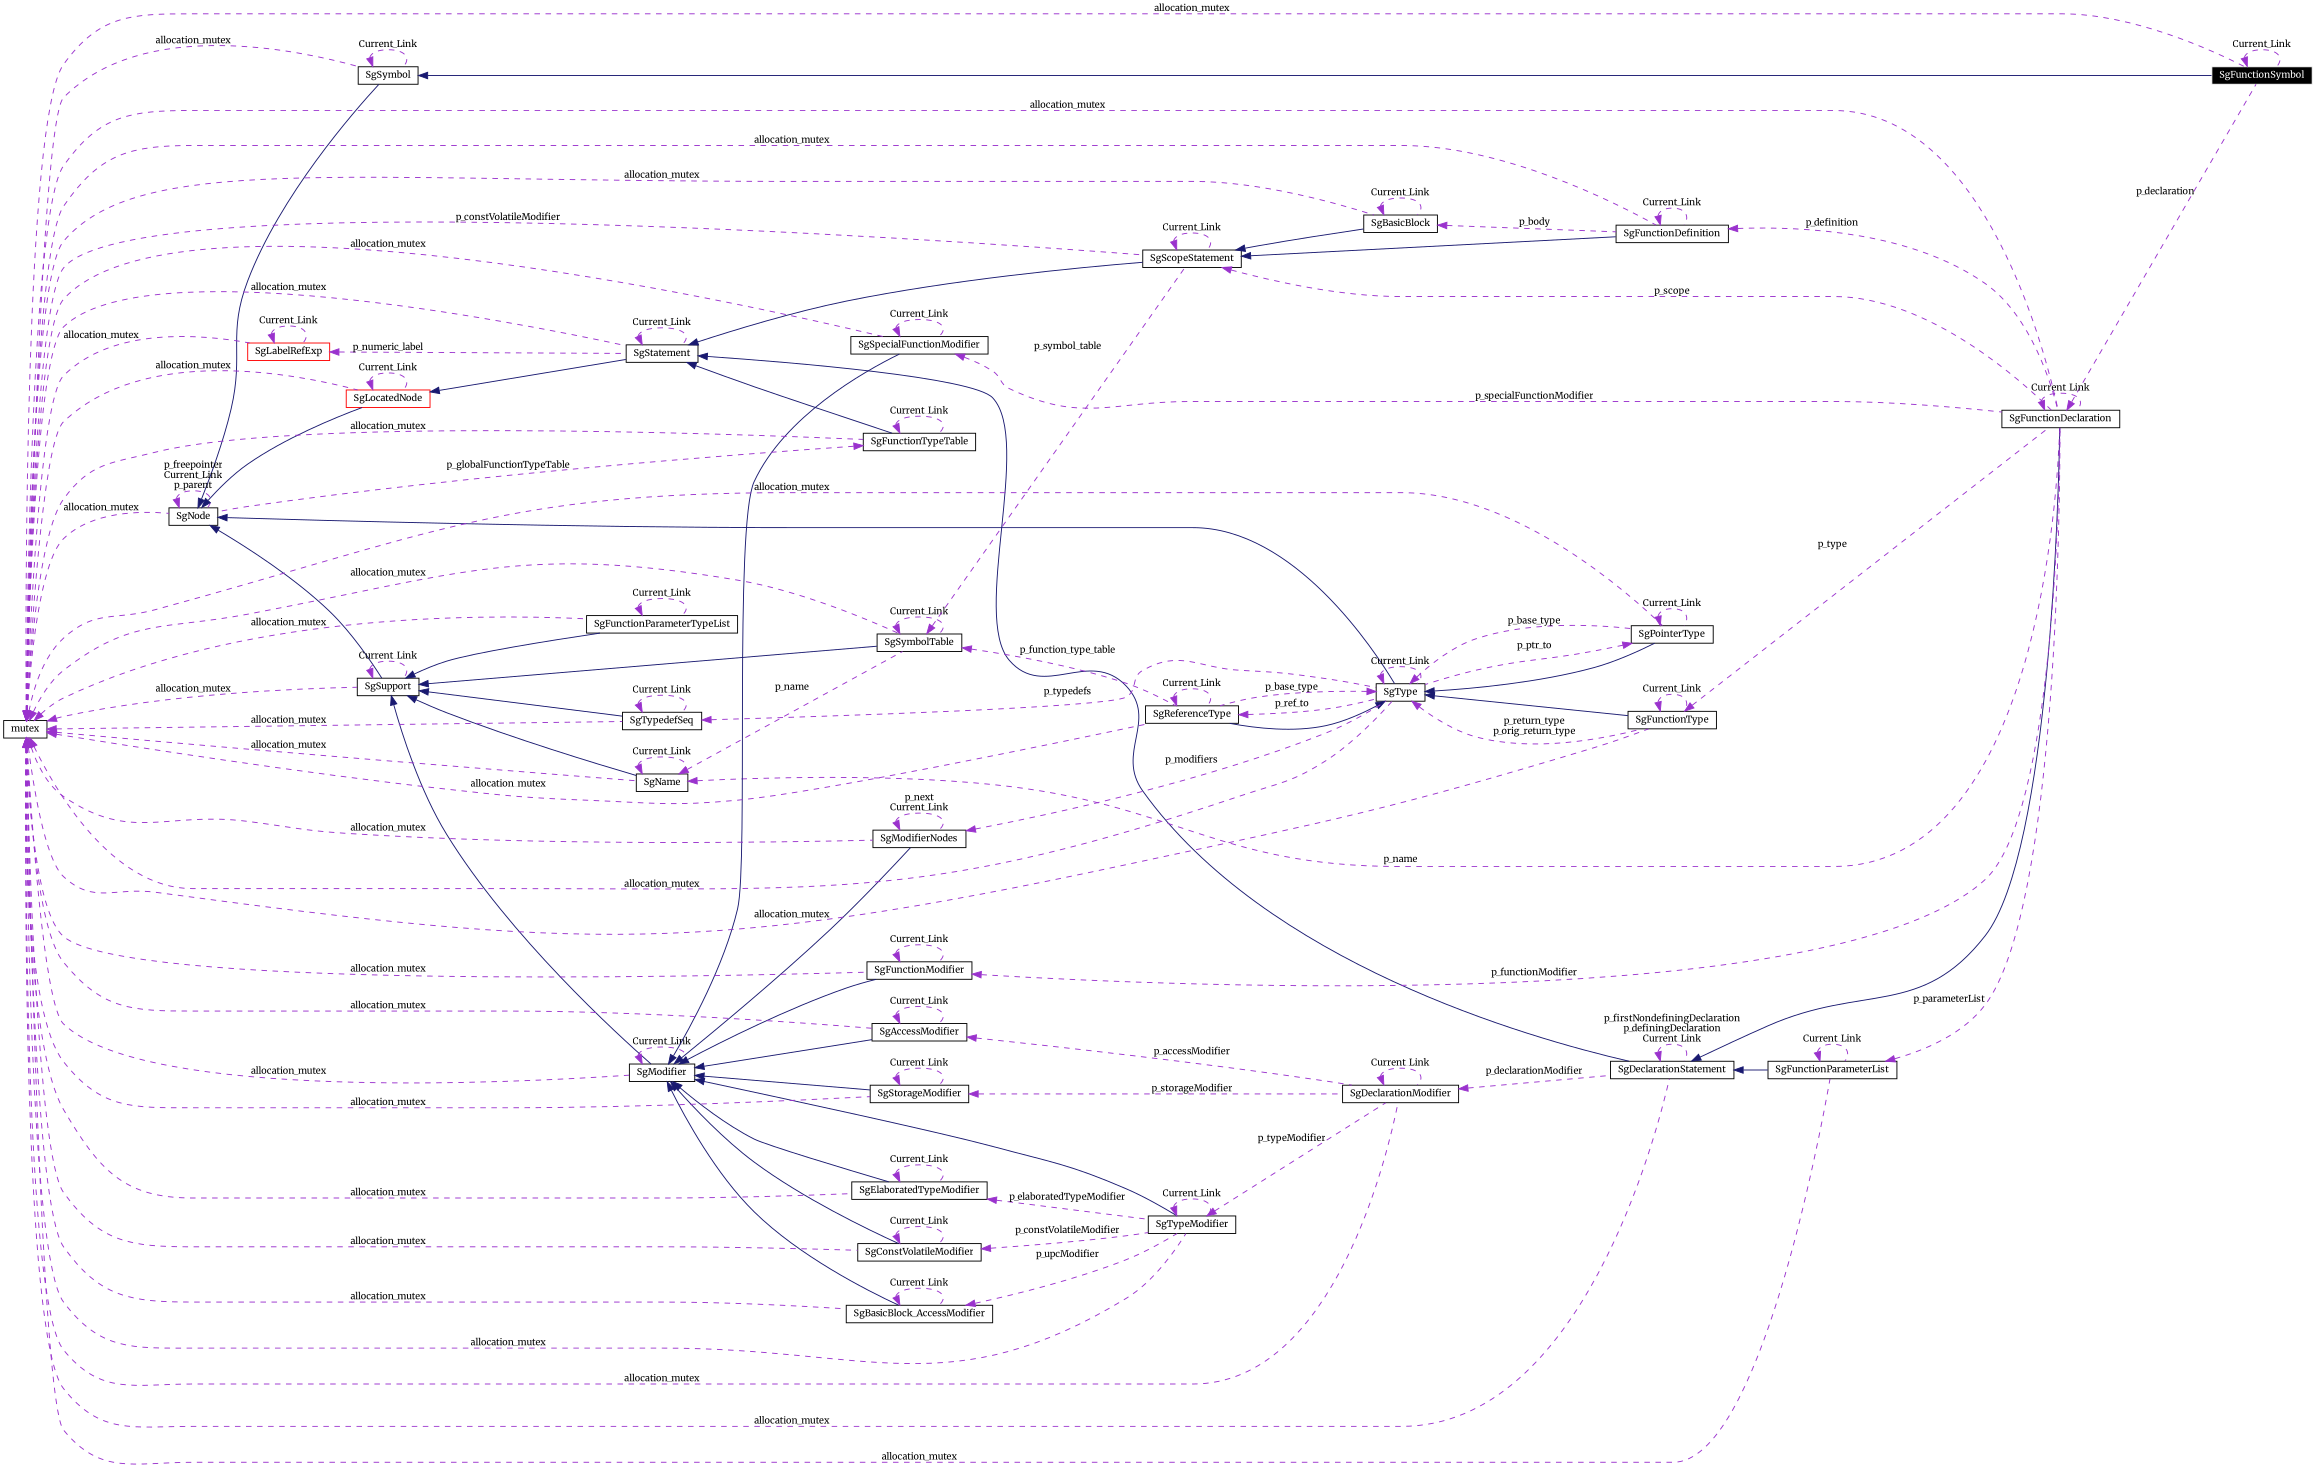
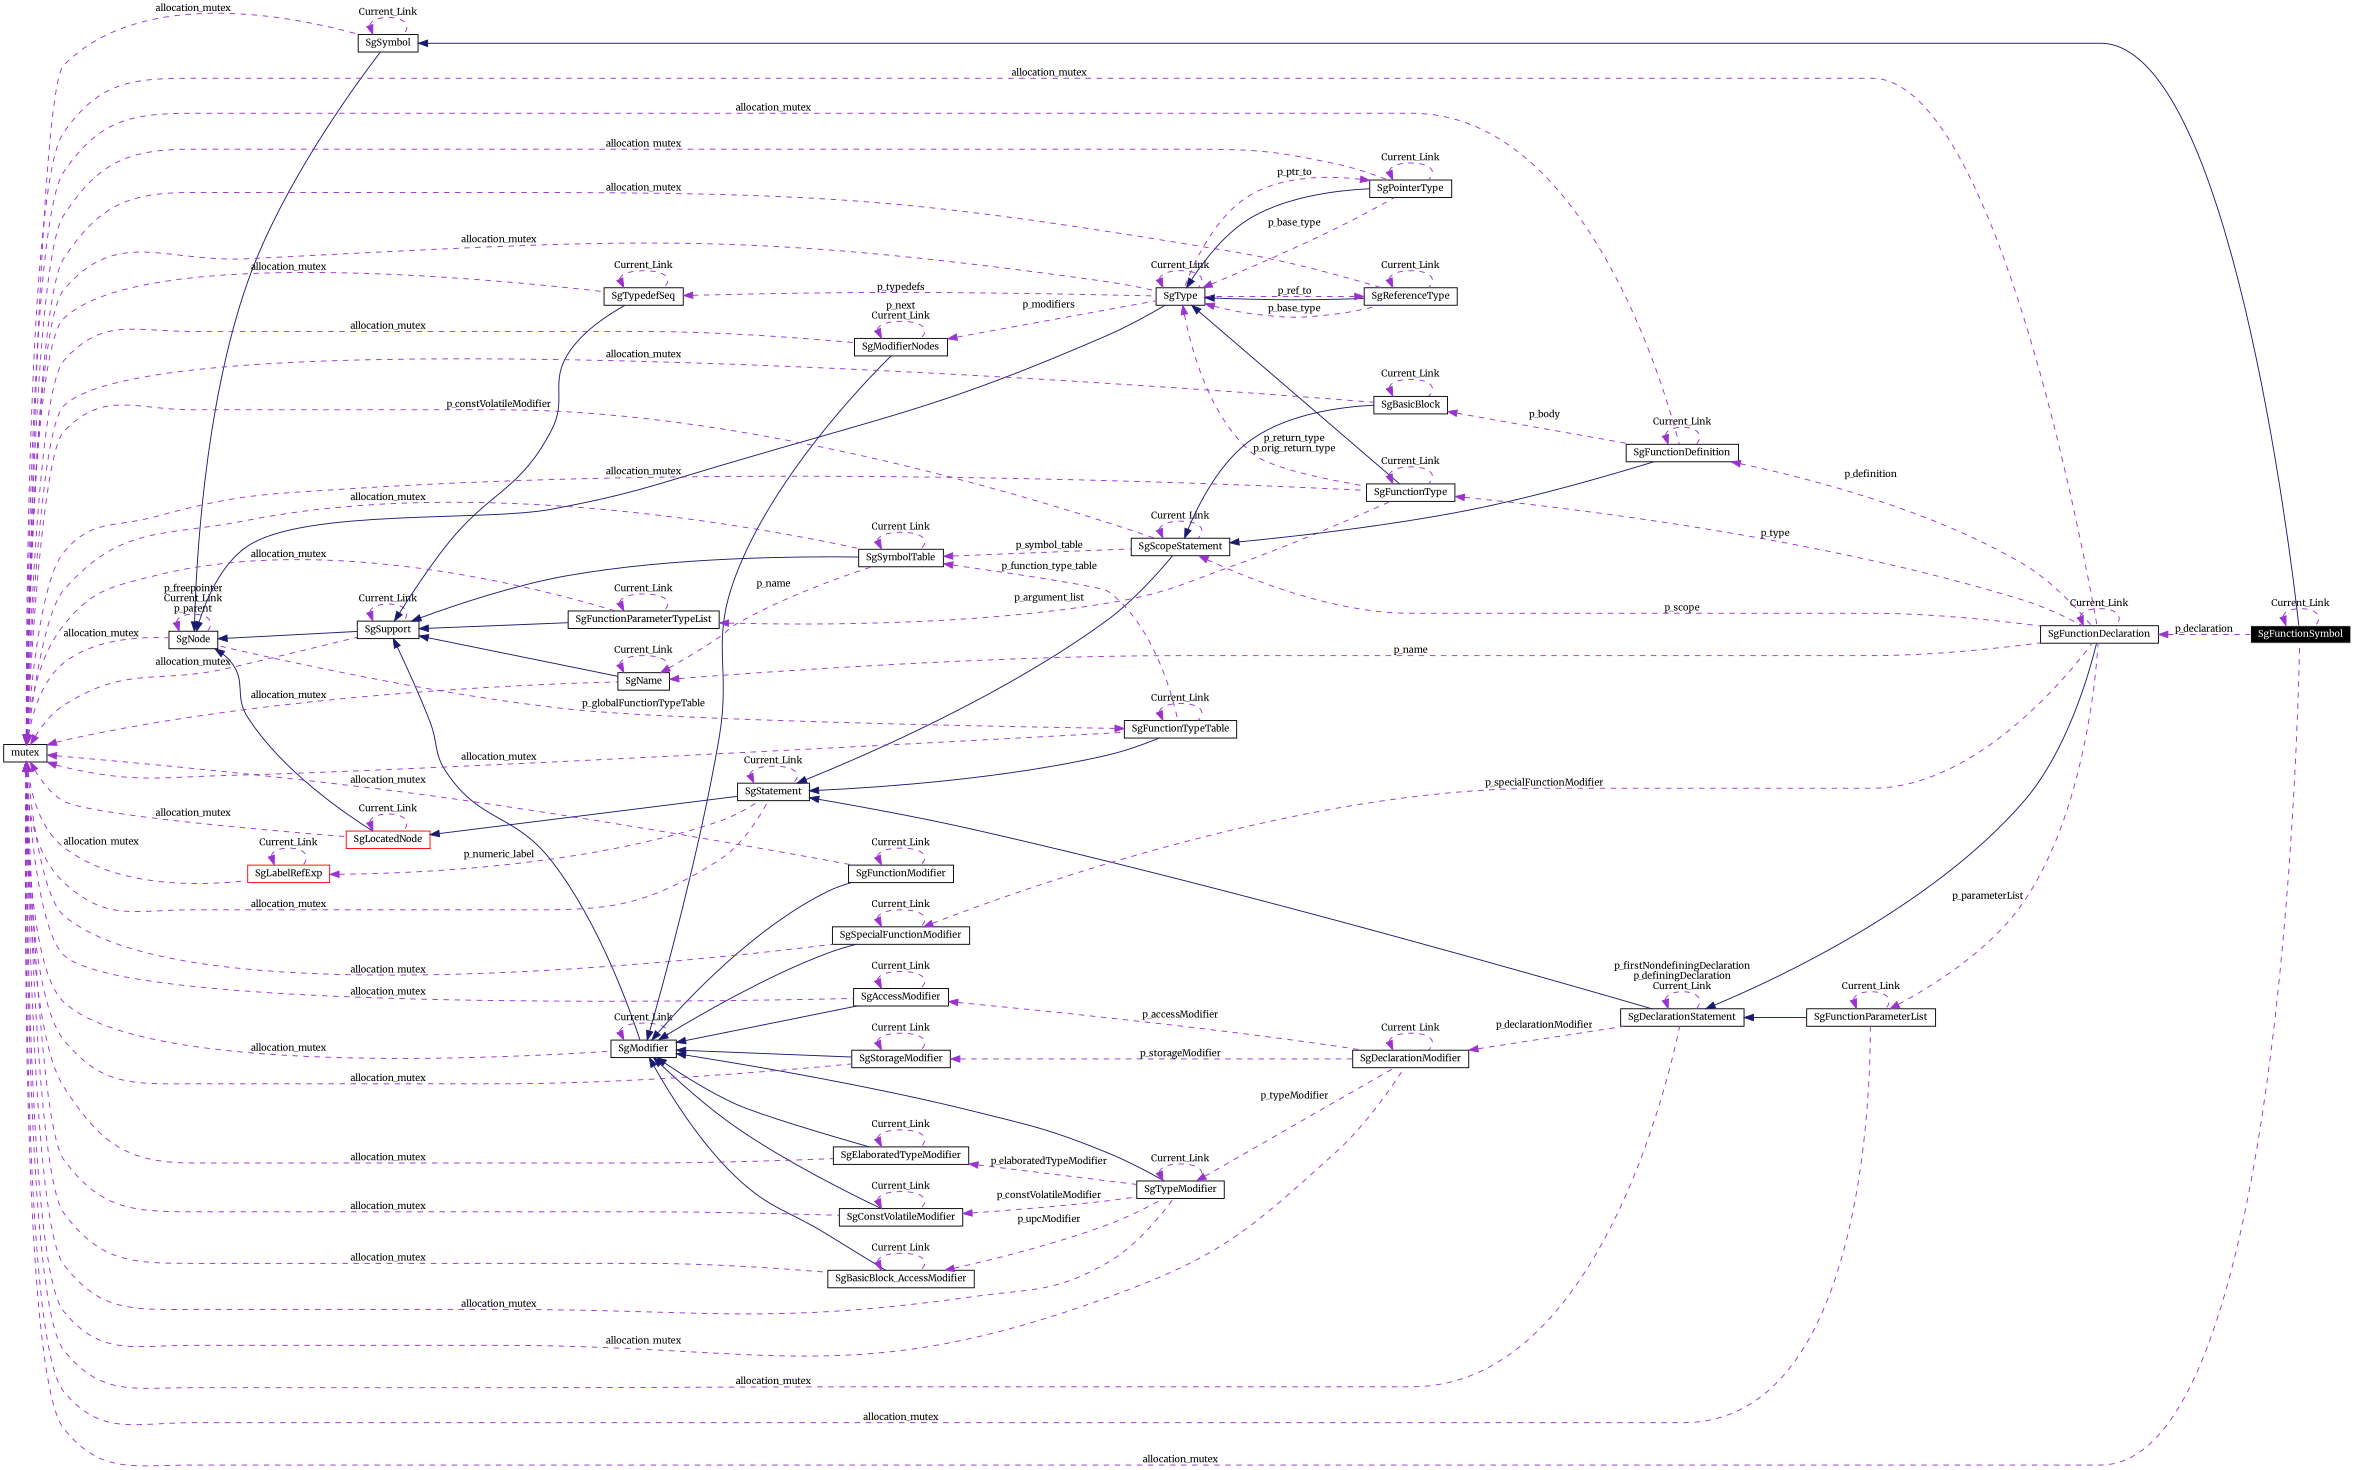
edge "SgFunctionType" -> "SgFunctionParameterTypeList": added, label "p_argument_list"
edge "SgReferenceType" -> "SgSymbolTable": now "SgFunctionTypeTable" -> "SgSymbolTable"
edge "SgFunctionDeclaration" -> "SgFunctionModifier": removed, label "p_functionModifier"
